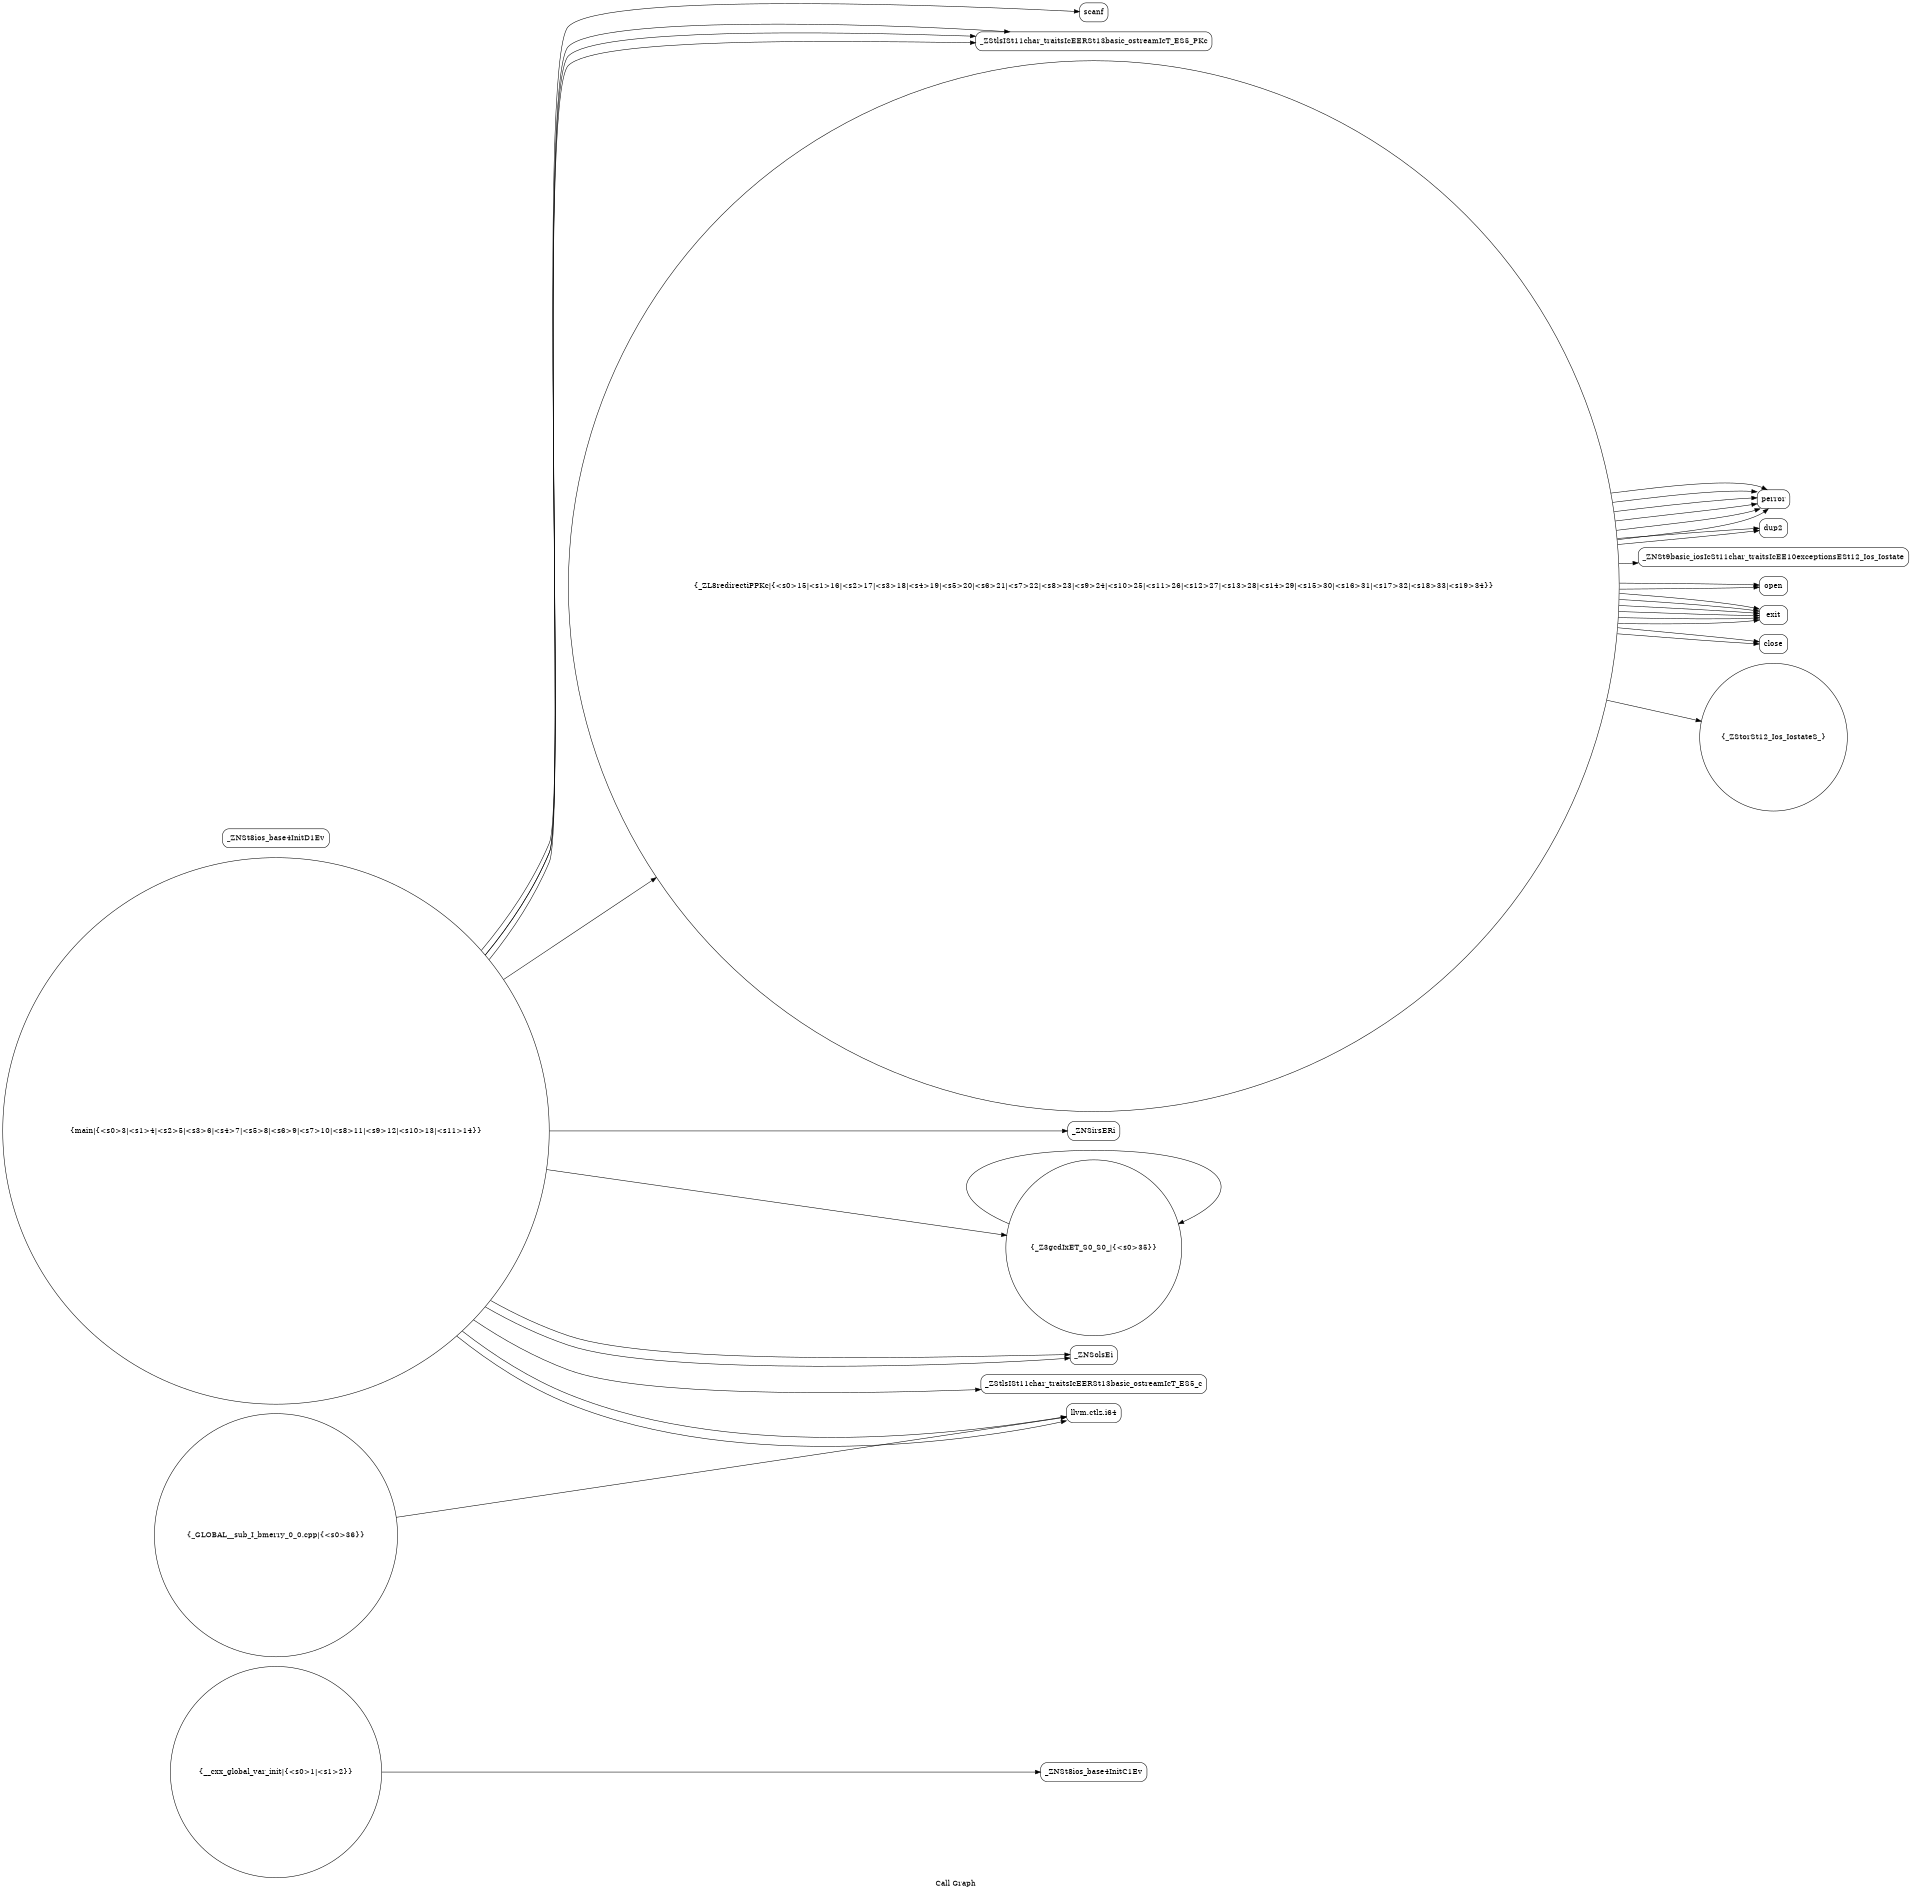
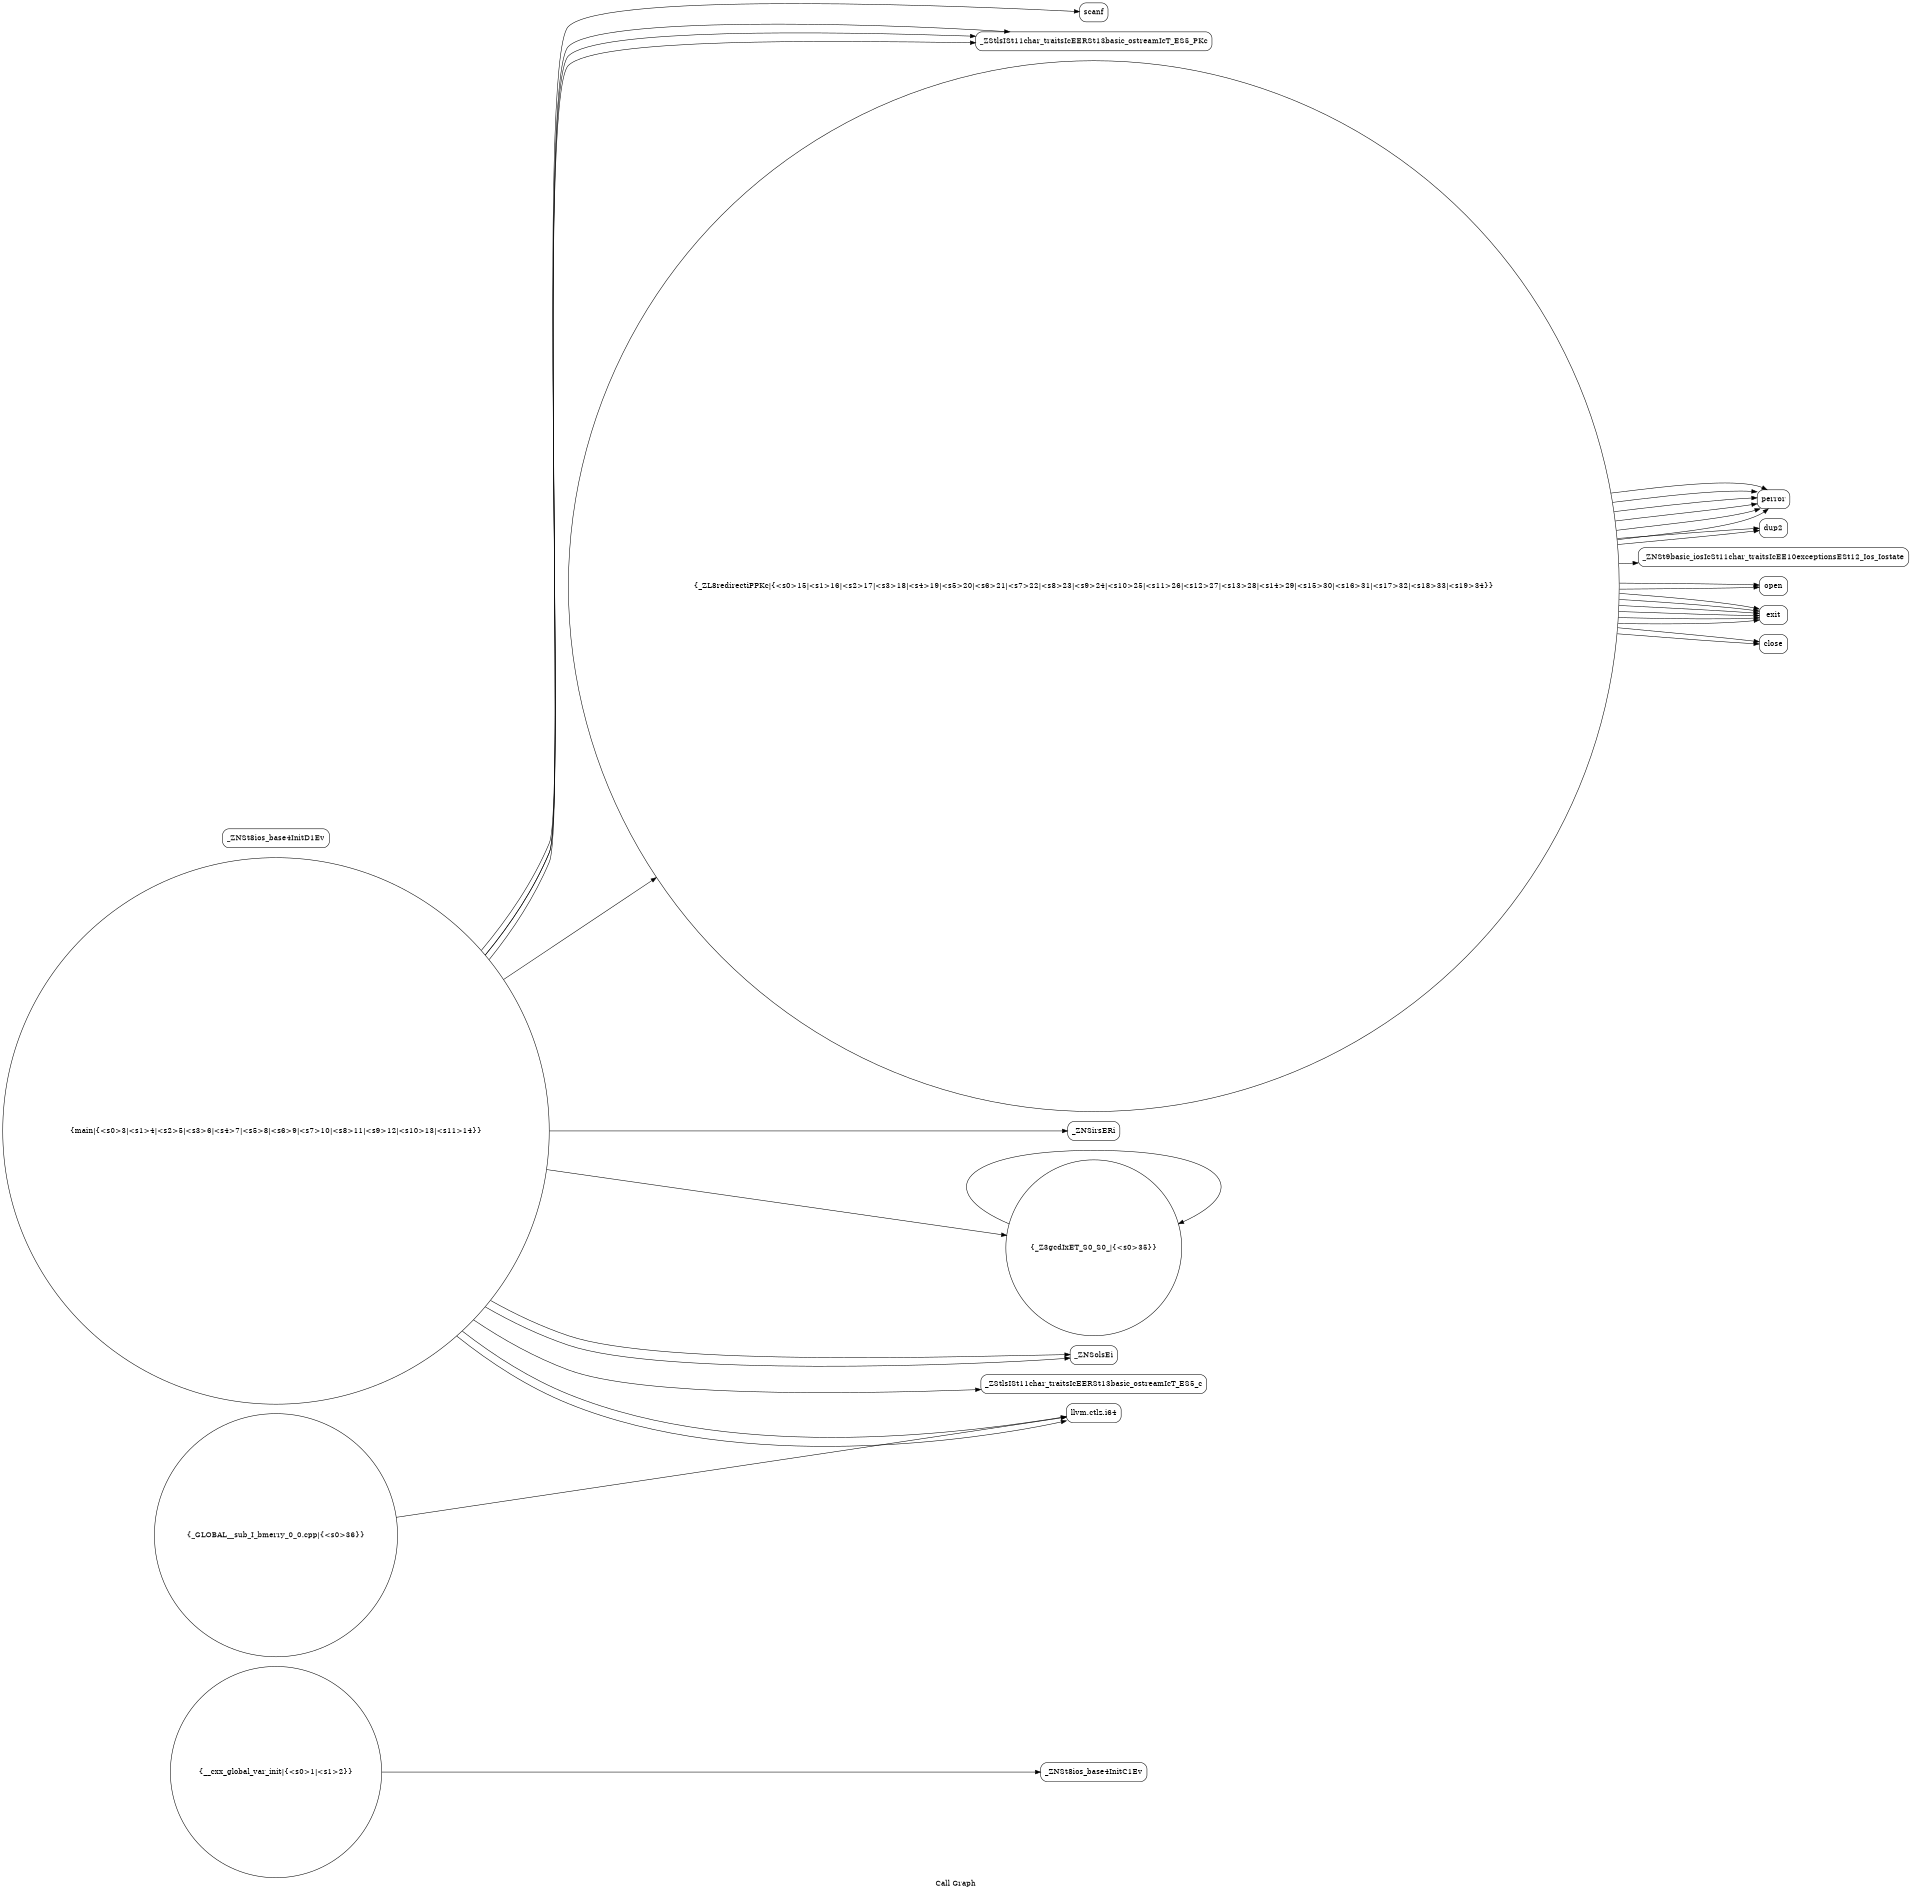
node "{_ZStorSt12_Ios_IostateS_}": removed
